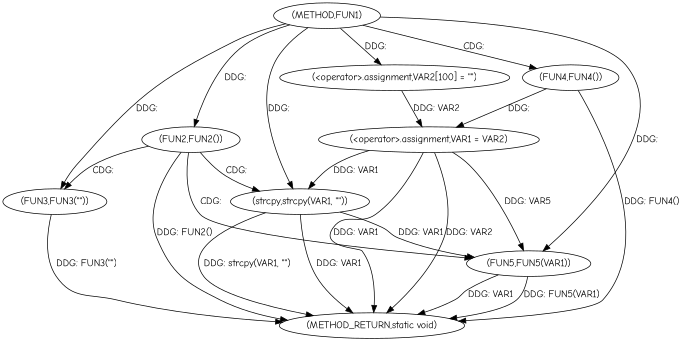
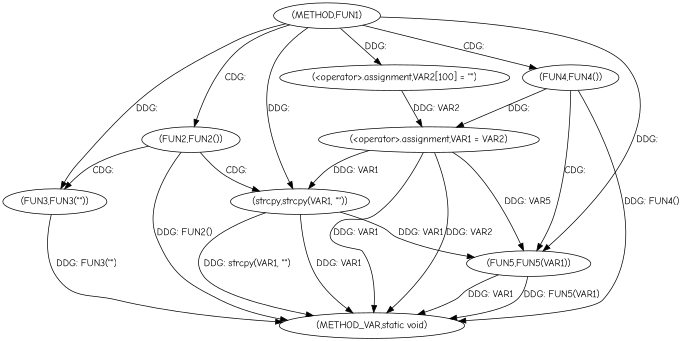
edge "(METHOD,FUN1)" -> "(FUN2,FUN2())": label "DDG: " -> "CDG: "
edge "(FUN2,FUN2())" -> "(FUN5,FUN5(VAR1))": now "(FUN4,FUN4())" -> "(FUN5,FUN5(VAR1))"
node "(METHOD_RETURN,static void)": label "(METHOD_RETURN,static void)" -> "(METHOD_VAR,static void)"
